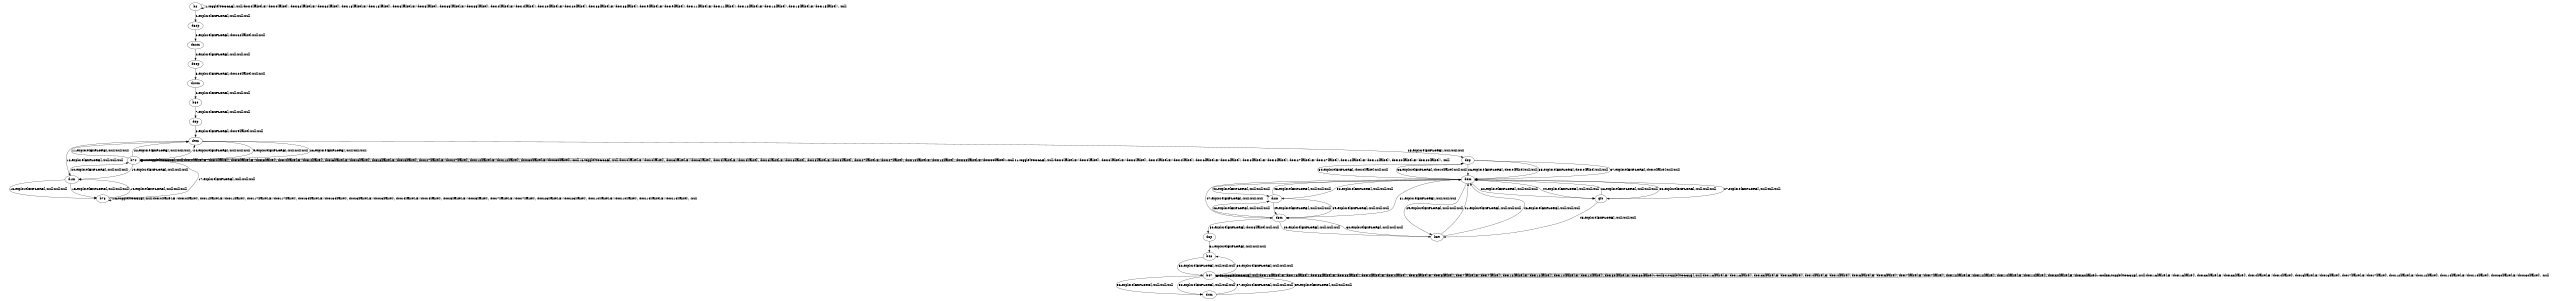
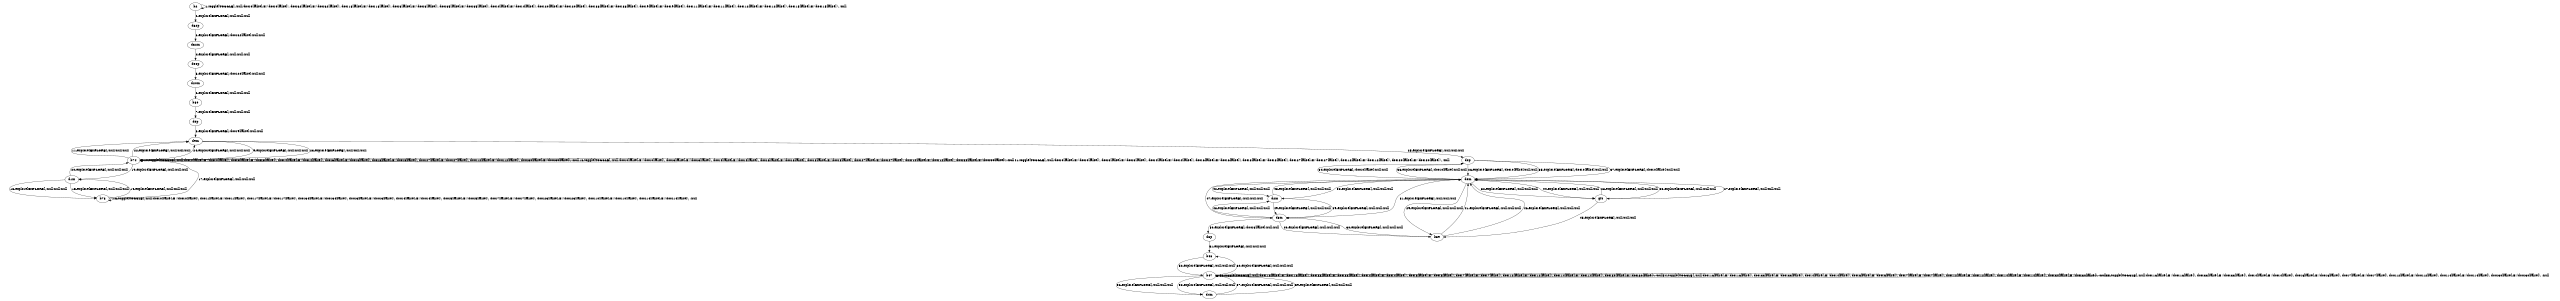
edge "d9m" -> "d1m": removed, label "12-explore[EXPLORE];/null/null/null"
